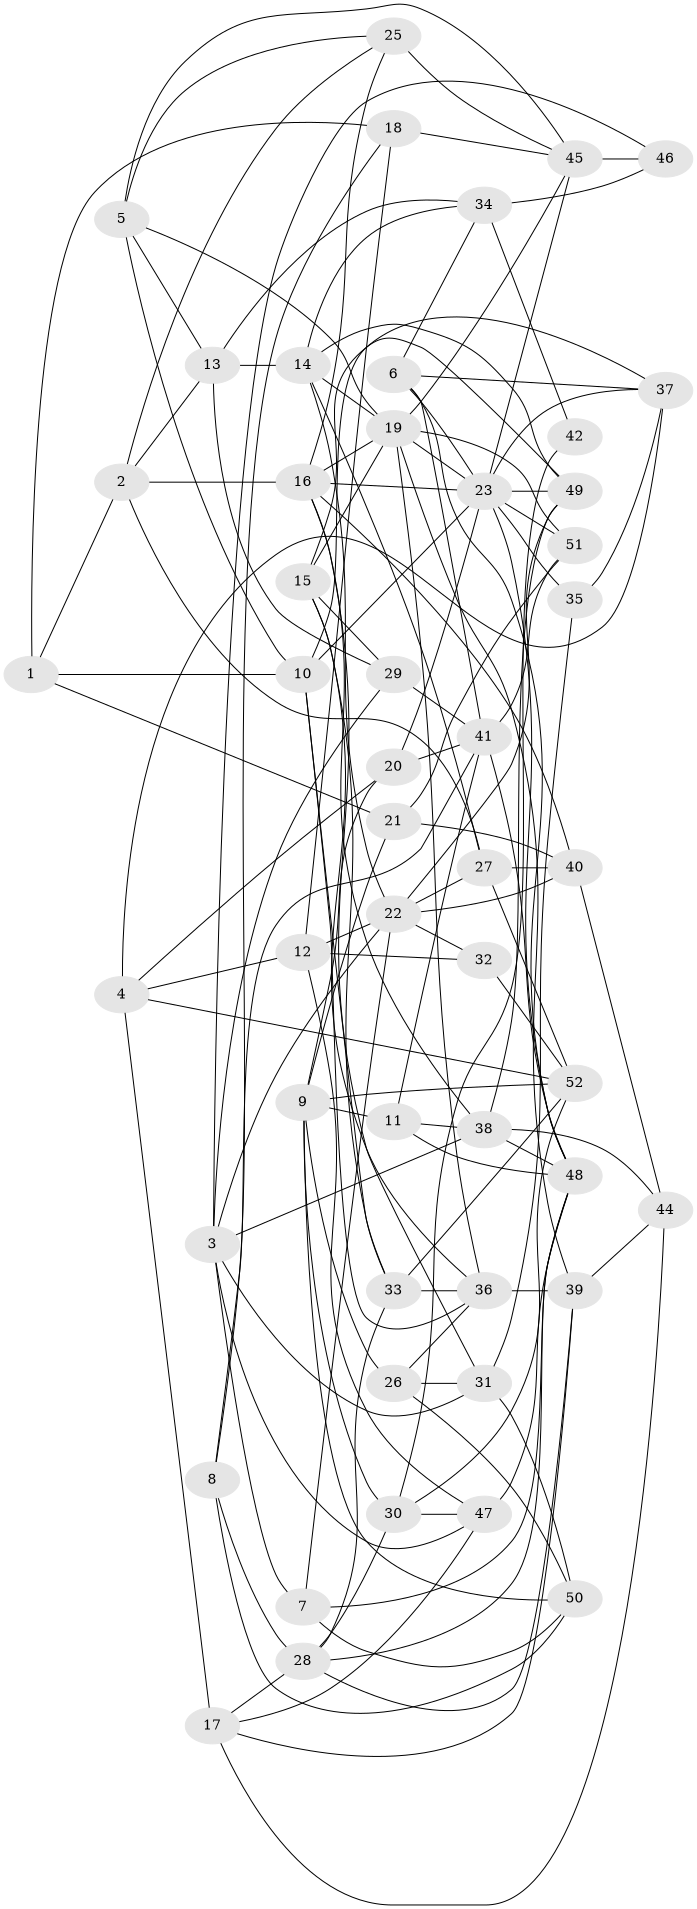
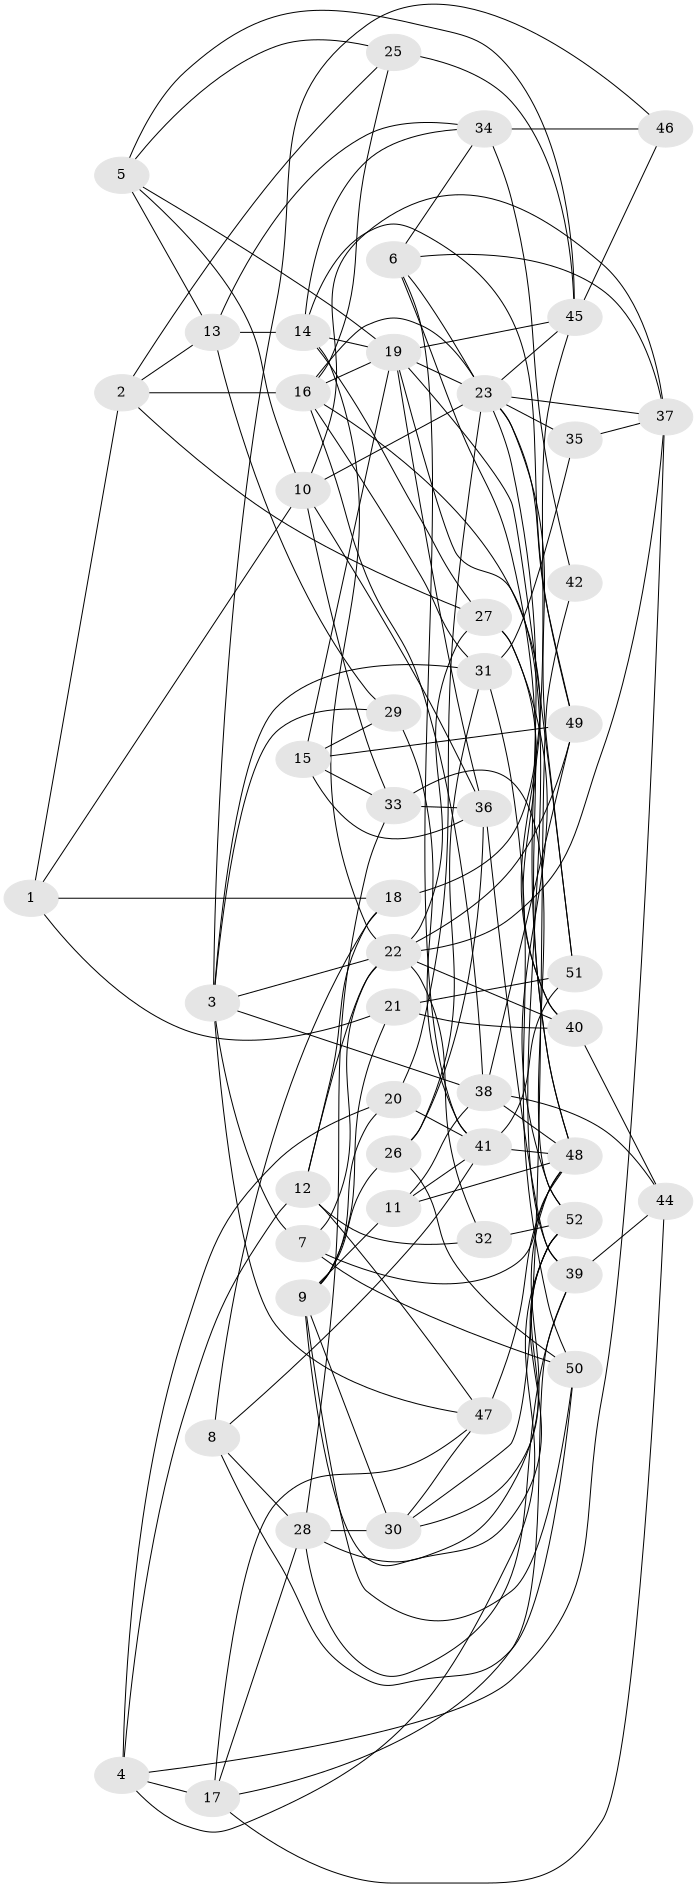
edge "37" -- "22": added
